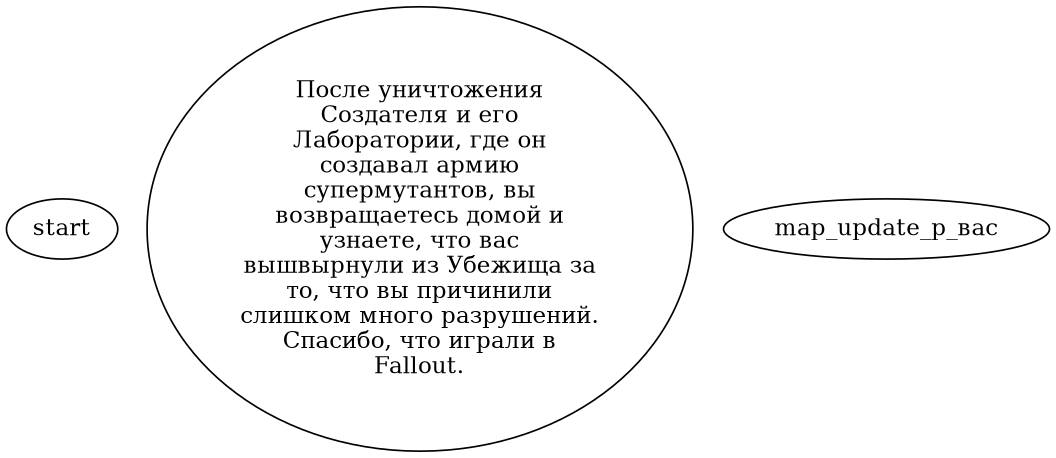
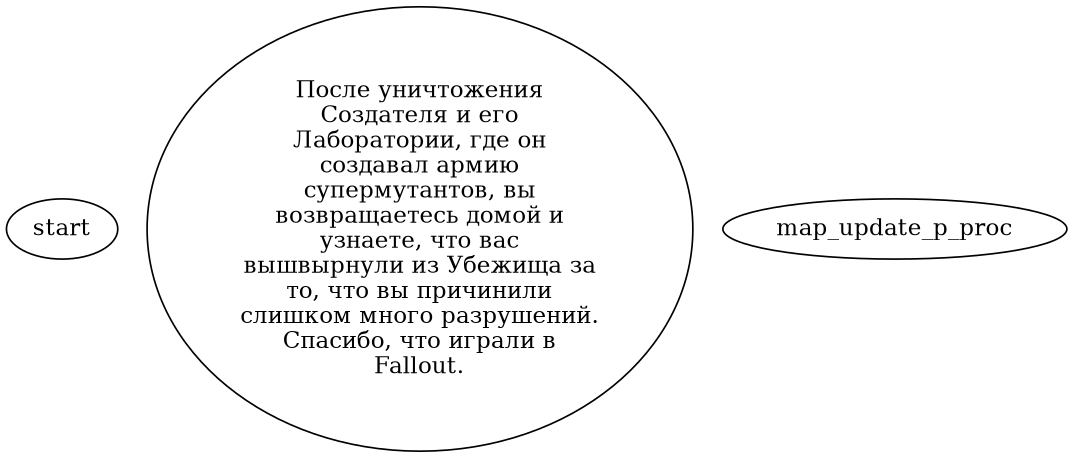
node "map_update_p_вас": label "map_update_p_вас" -> "map_update_p_proc"
